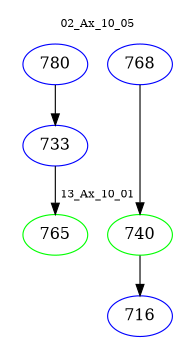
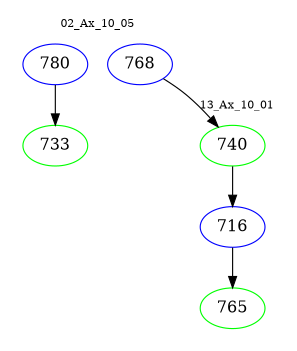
node "733": color blue -> green
edge "733" -> "765": now "716" -> "765"
